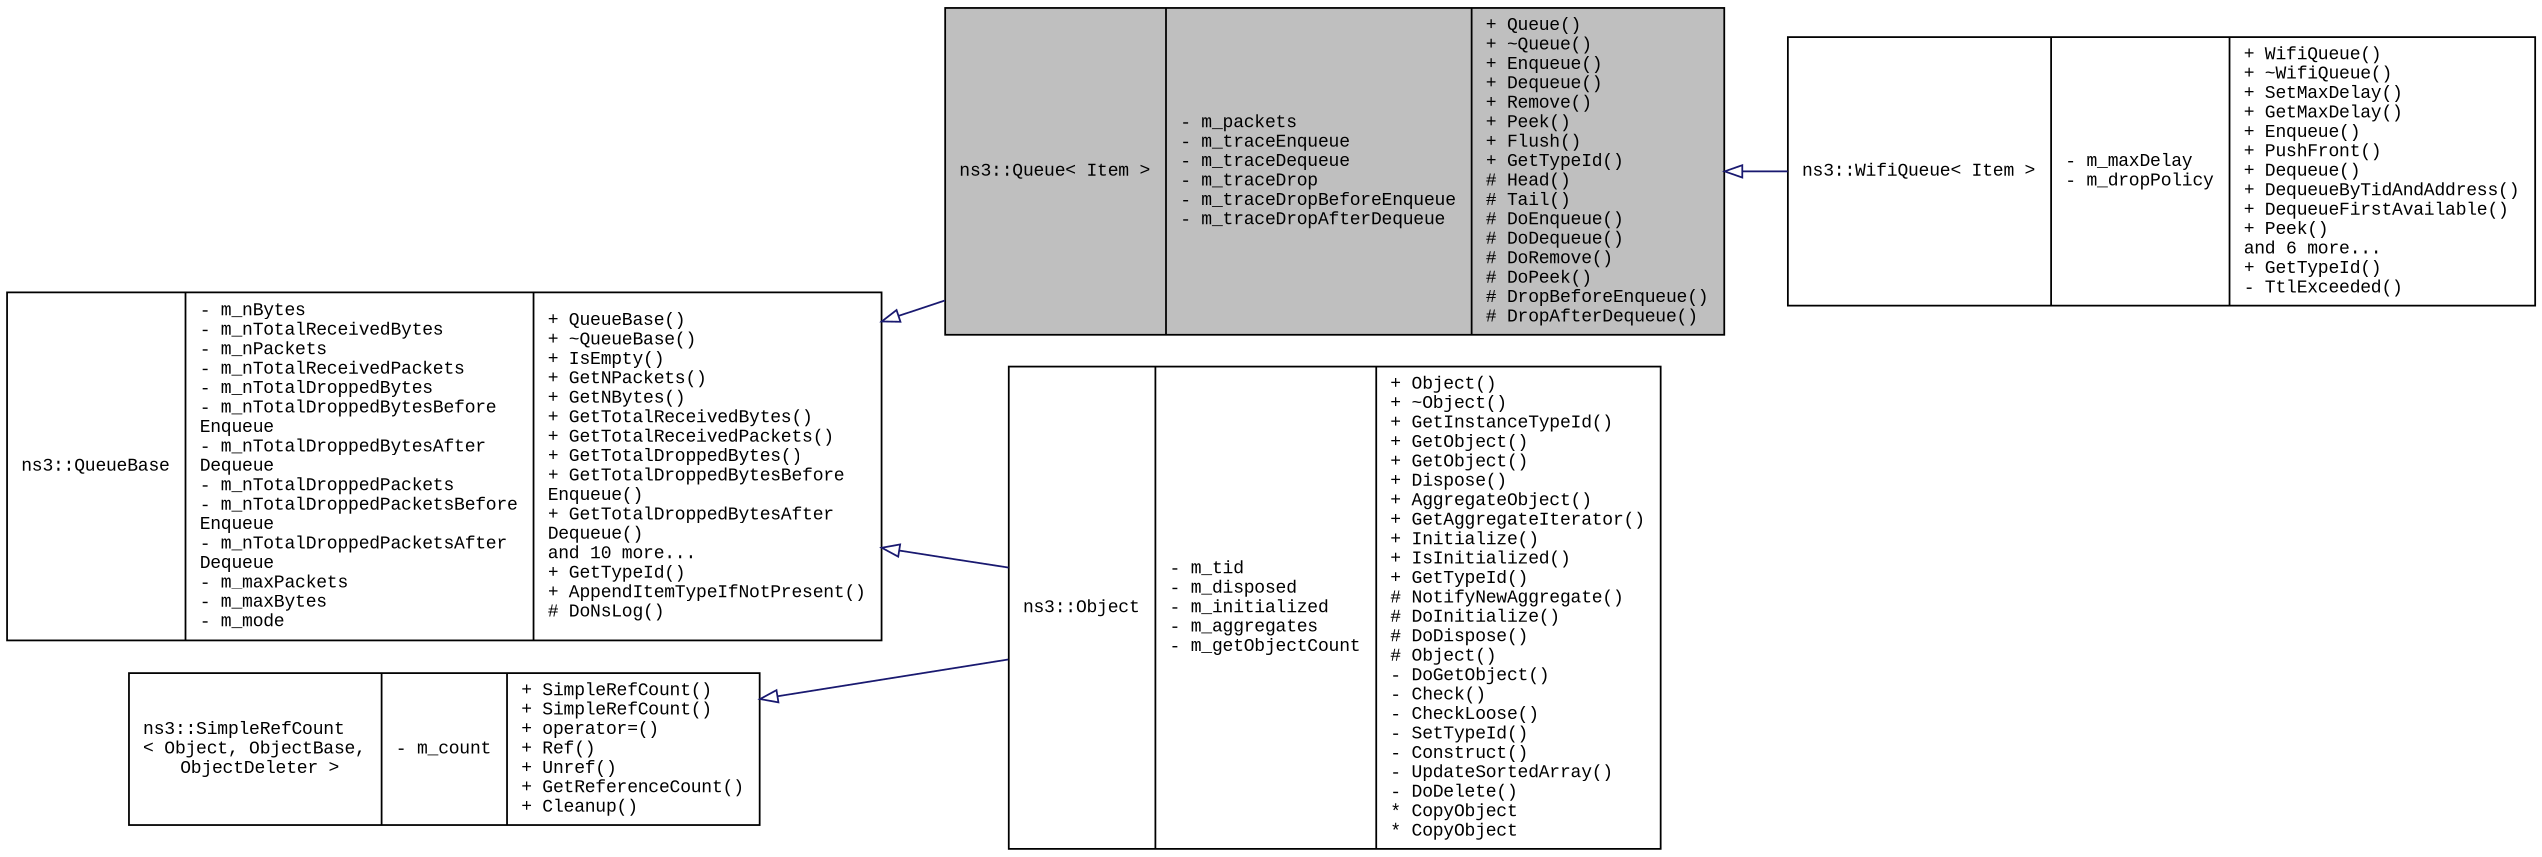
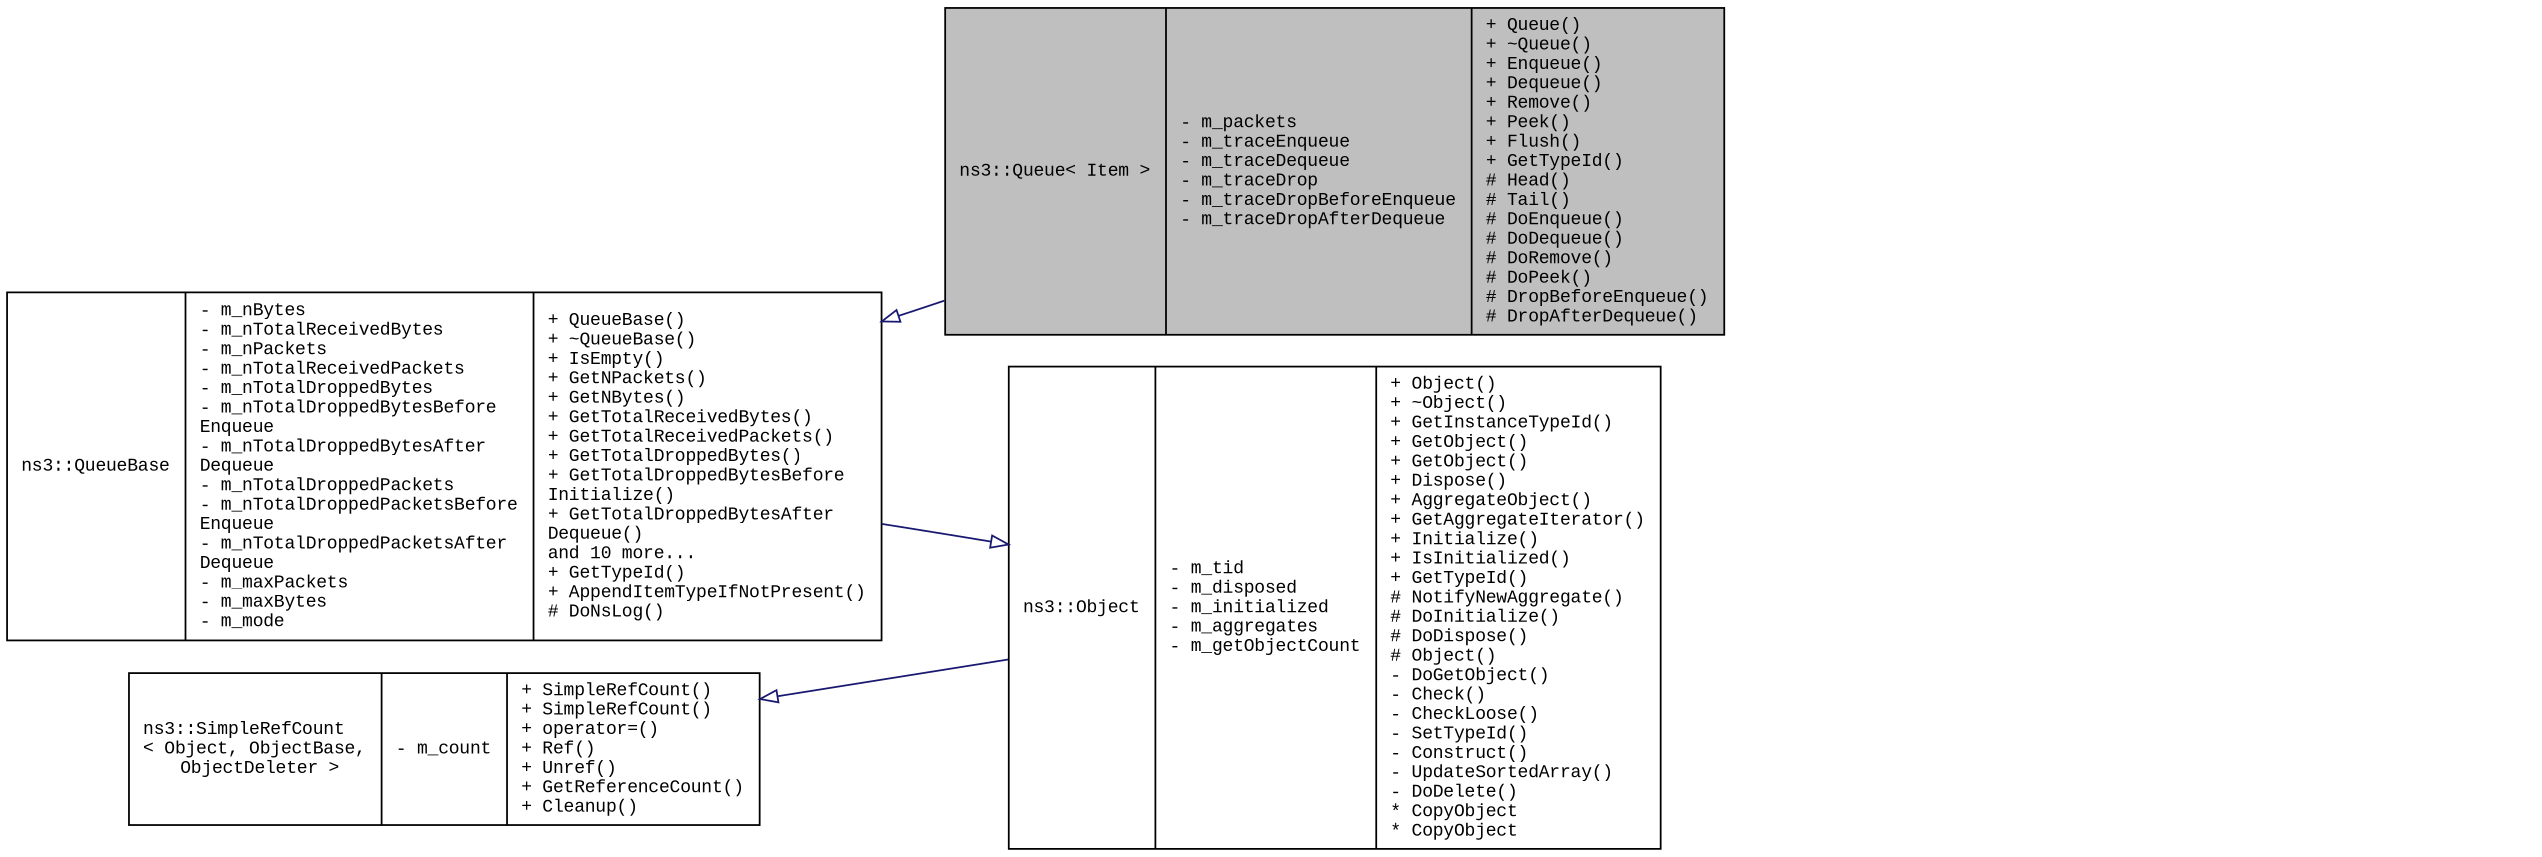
node "ns3::WifiQueue< Item >": removed
node "ns3::QueueBase": text "Enqueue()" -> "Initialize()"
edge "ns3::Object" -> "ns3::QueueBase": reversed
